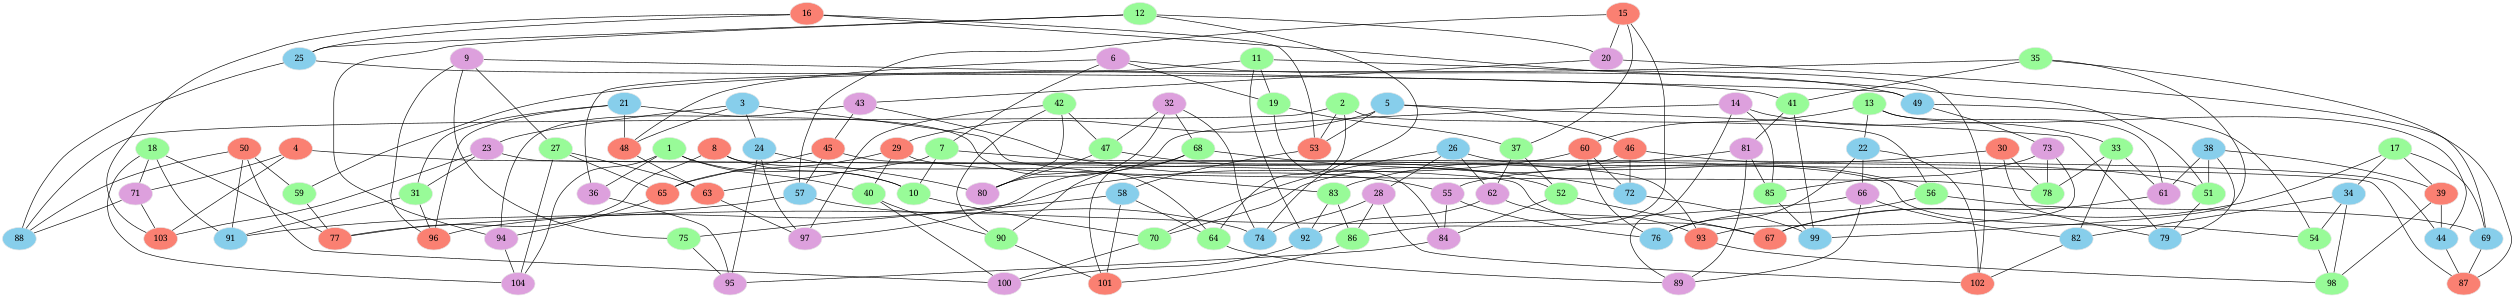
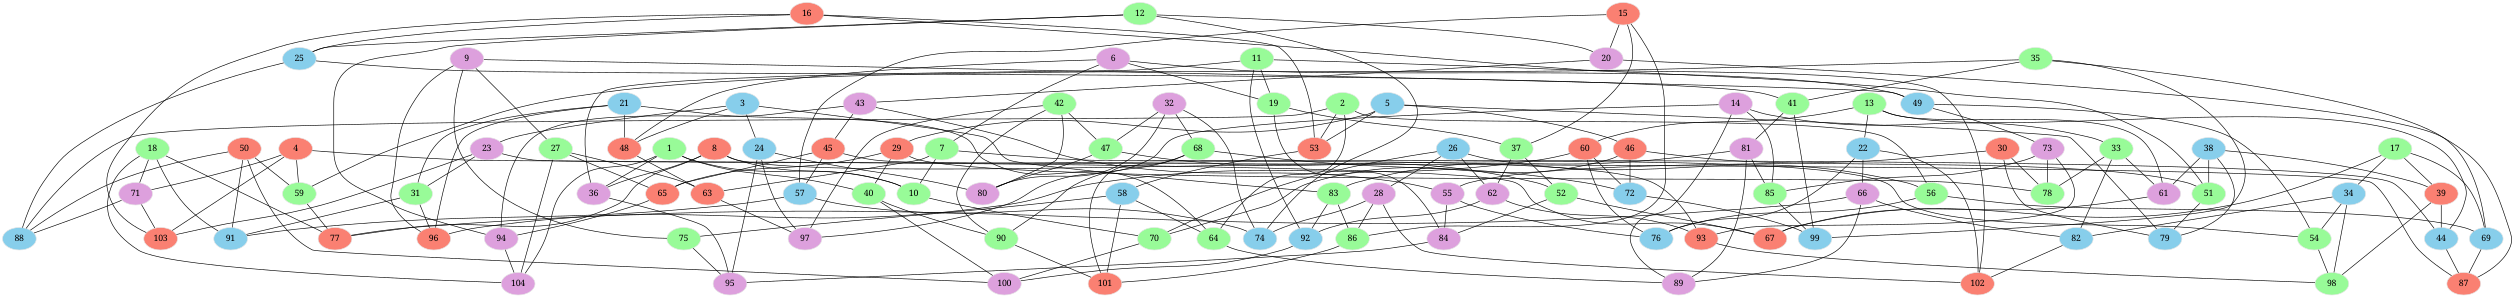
edge "4" -- "59": added
edge "8" -- "36": added
